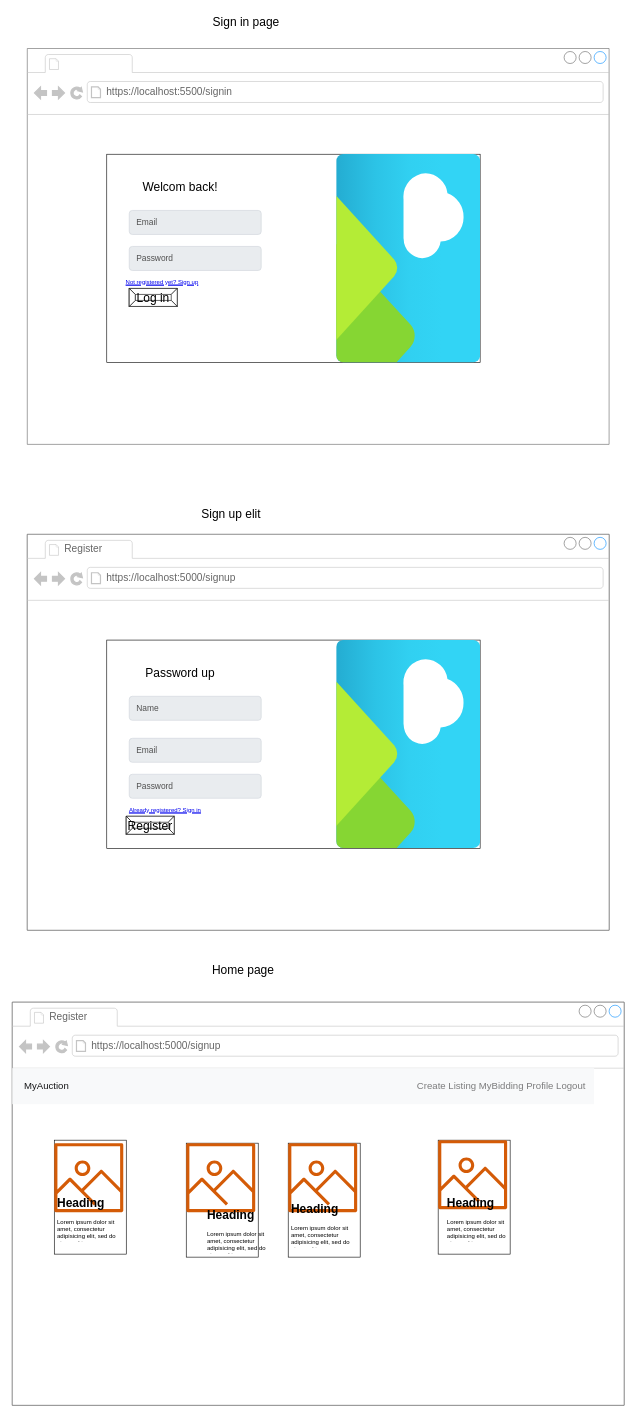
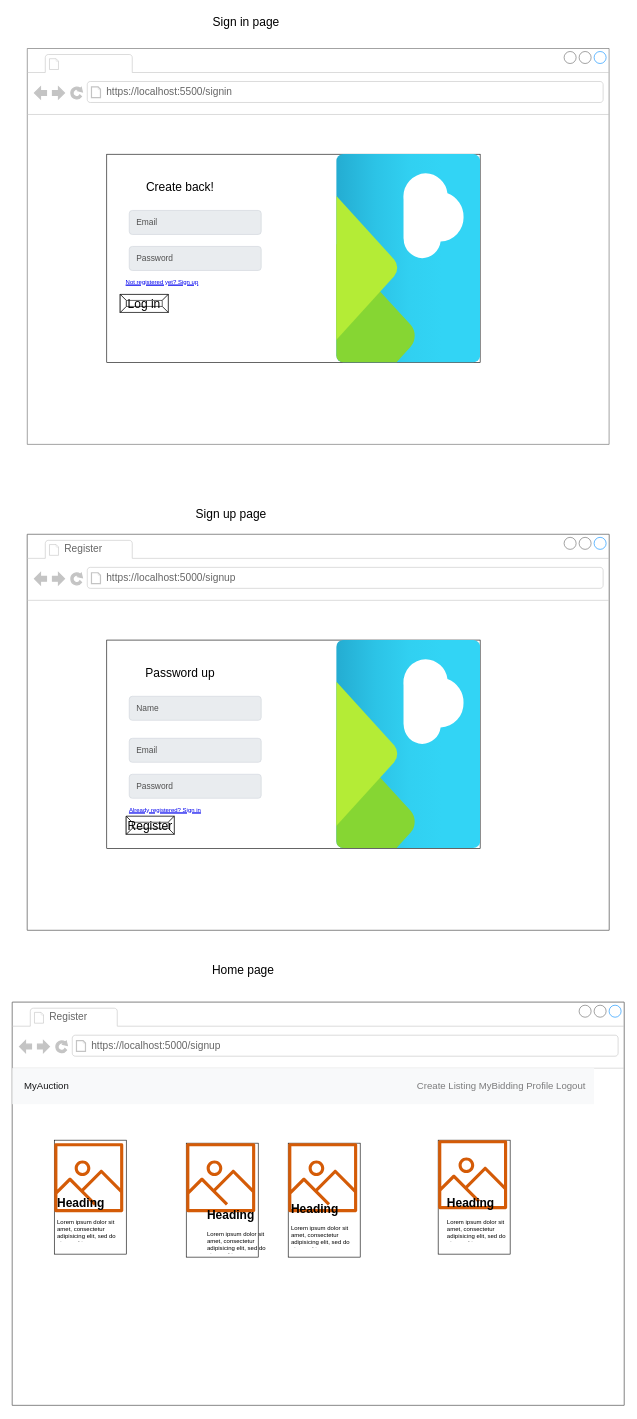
node "Welcom back!": label "Welcom back!" -> "Create back!"
node "Log in": moved (153, 297) -> (144, 303)
node "Sign up elit": label "Sign up elit" -> "Sign up page"
